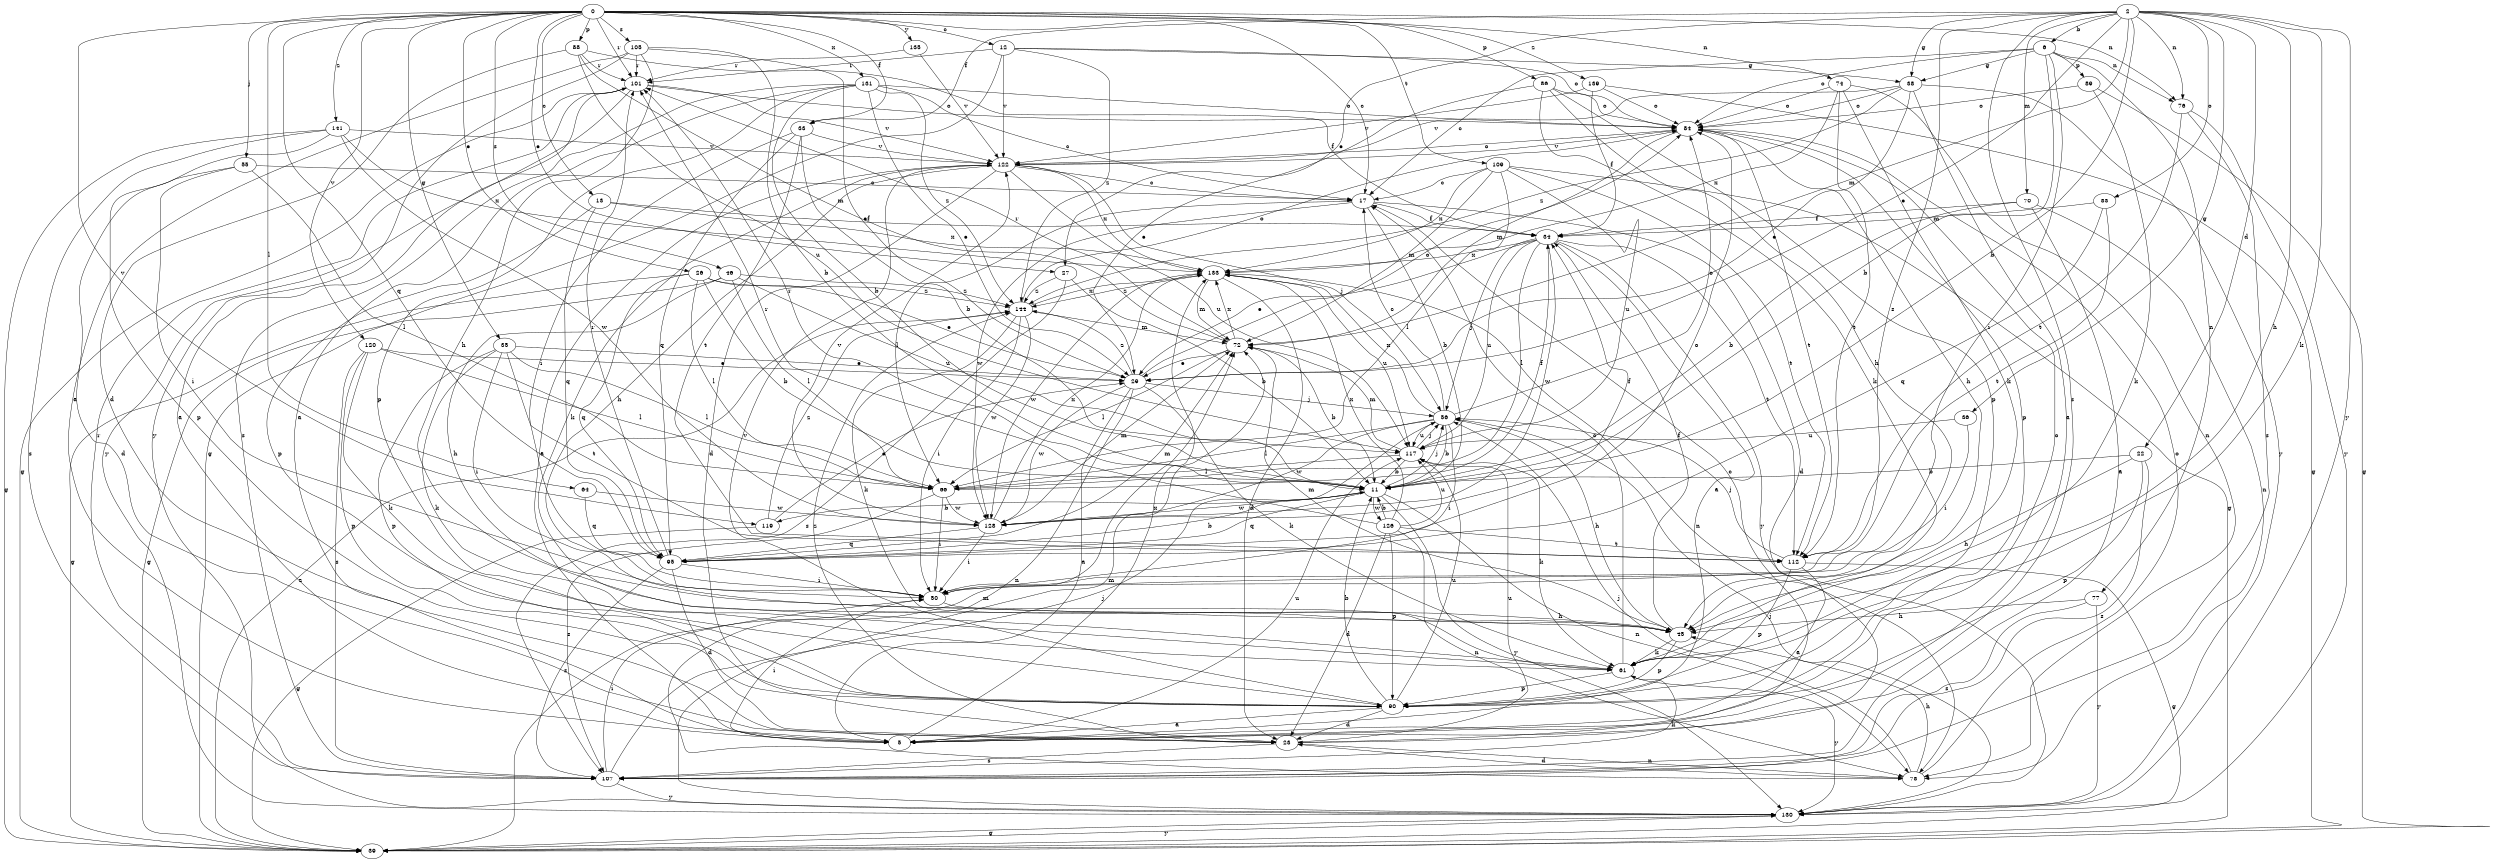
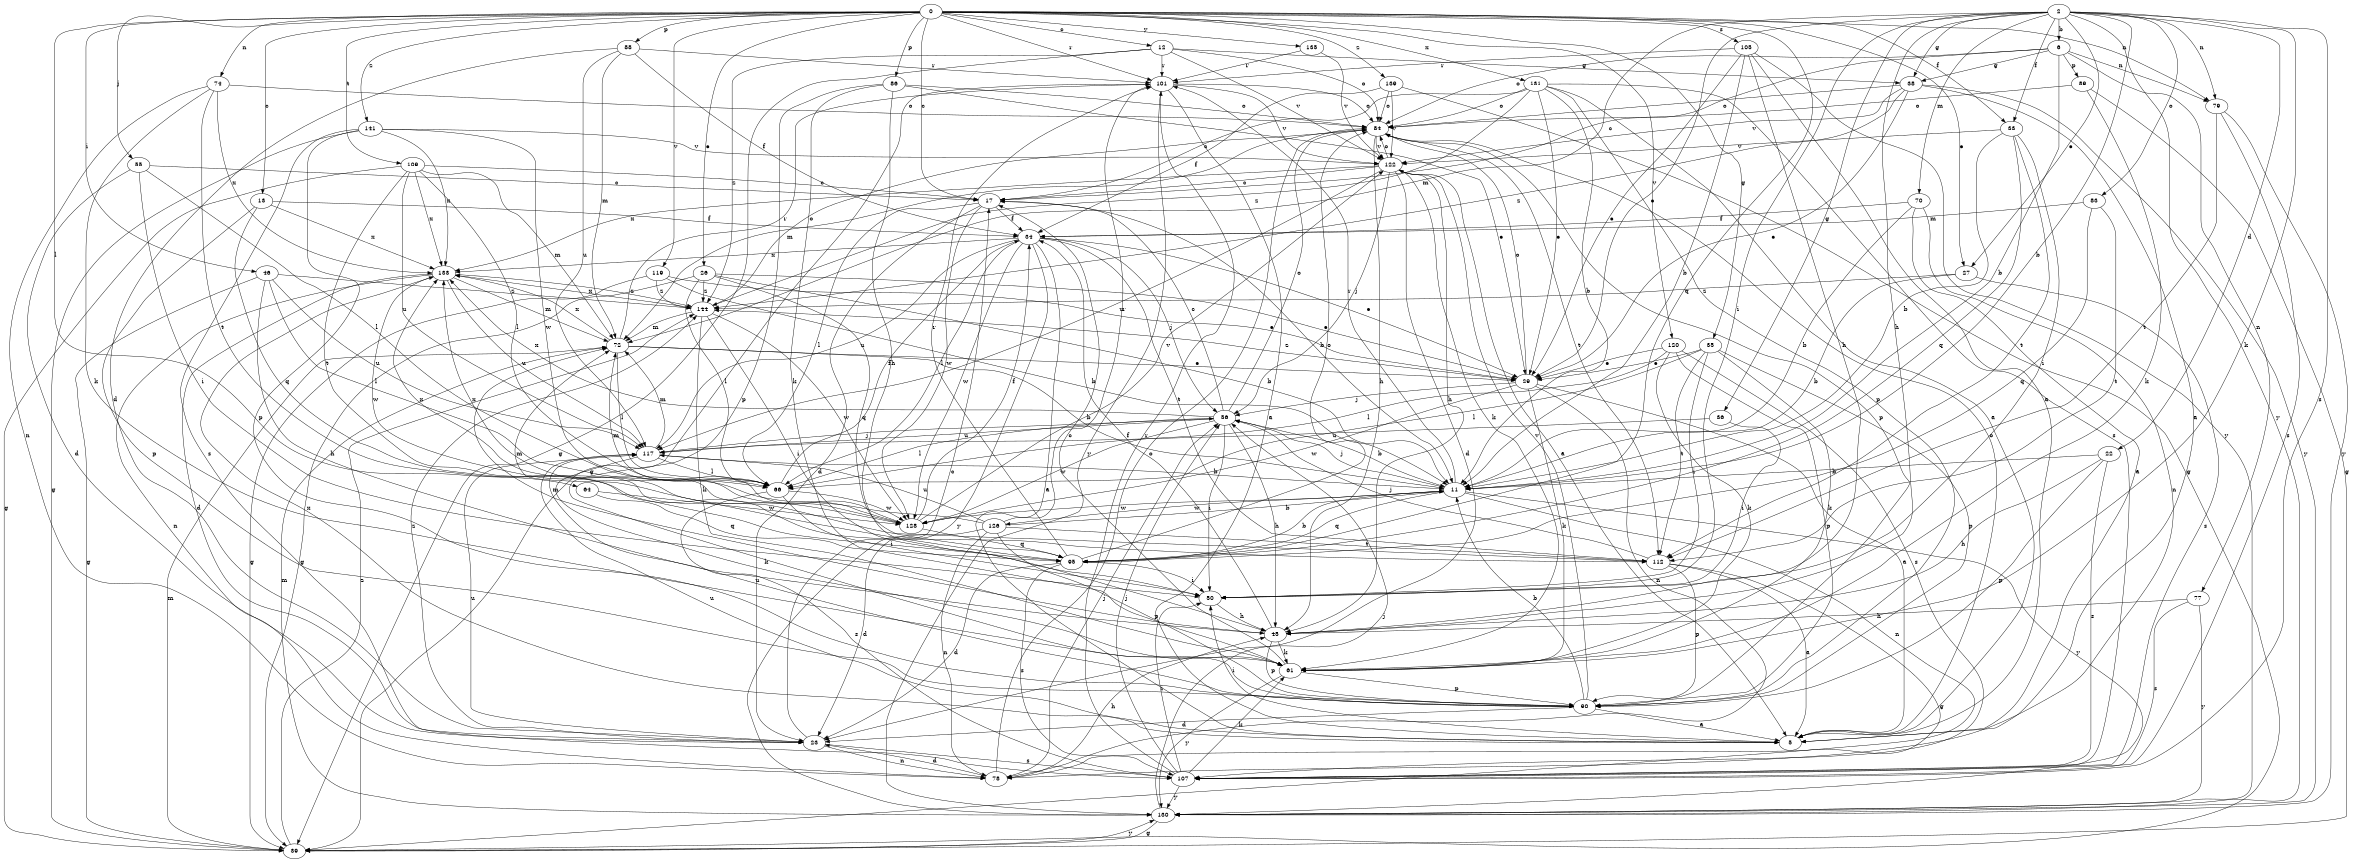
node "76": label "76" -> "79"
edge "0" -> "46": label "s" -> "i"
edge "2" -> "50": label "s" -> "i"
edge "11" -> "119": reversed
edge "6" -> "50": removed, label "i"
edge "128" -> "50": removed, label "i"
